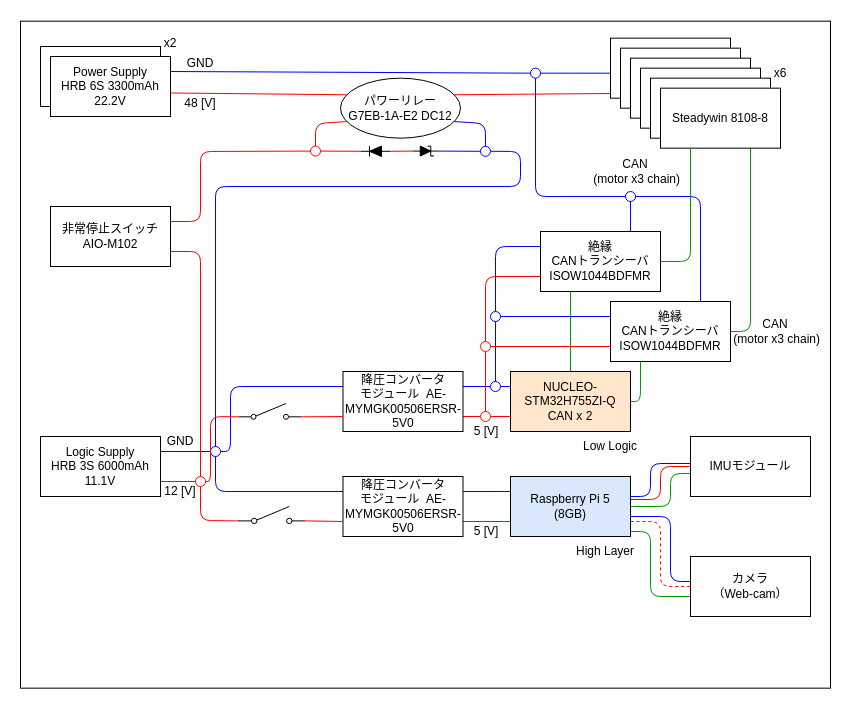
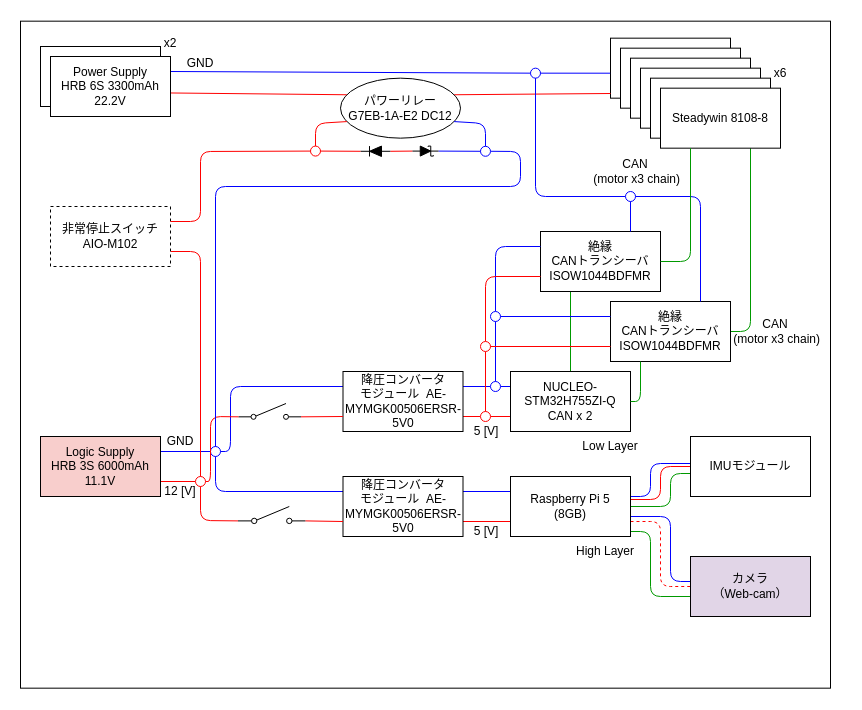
node "48 [V]": removed
node "非常停止スイッチ AIO-M102": style solid -> dashed
node "NUCLEO-STM32H755ZI-Q CAN x 2": fillcolor #ffe6cc -> #ffffff
node "Low Logic": label "Low Logic" -> "Low Layer"
node "Logic Supply HRB 3S 6000mAh 11.1V": fillcolor #ffffff -> #f8cecc
node "Raspberry Pi 5 (8GB)": fillcolor #dae8fc -> #ffffff
node "カメラ （Web-cam）": fillcolor #ffffff -> #e1d5e7
